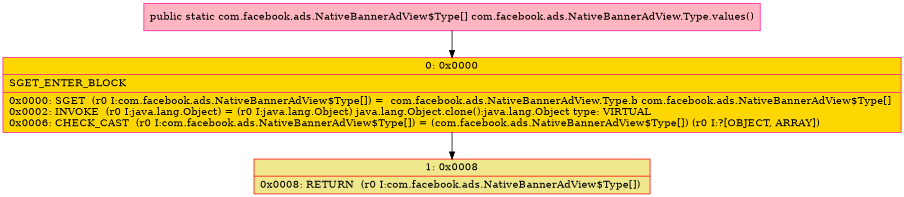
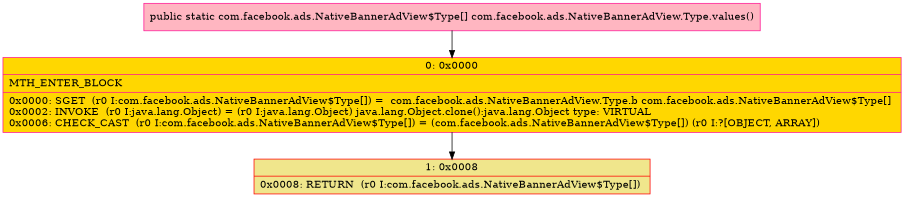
node "0: 0x0000": text "SGET_ENTER_BLOCK" -> "MTH_ENTER_BLOCK"
